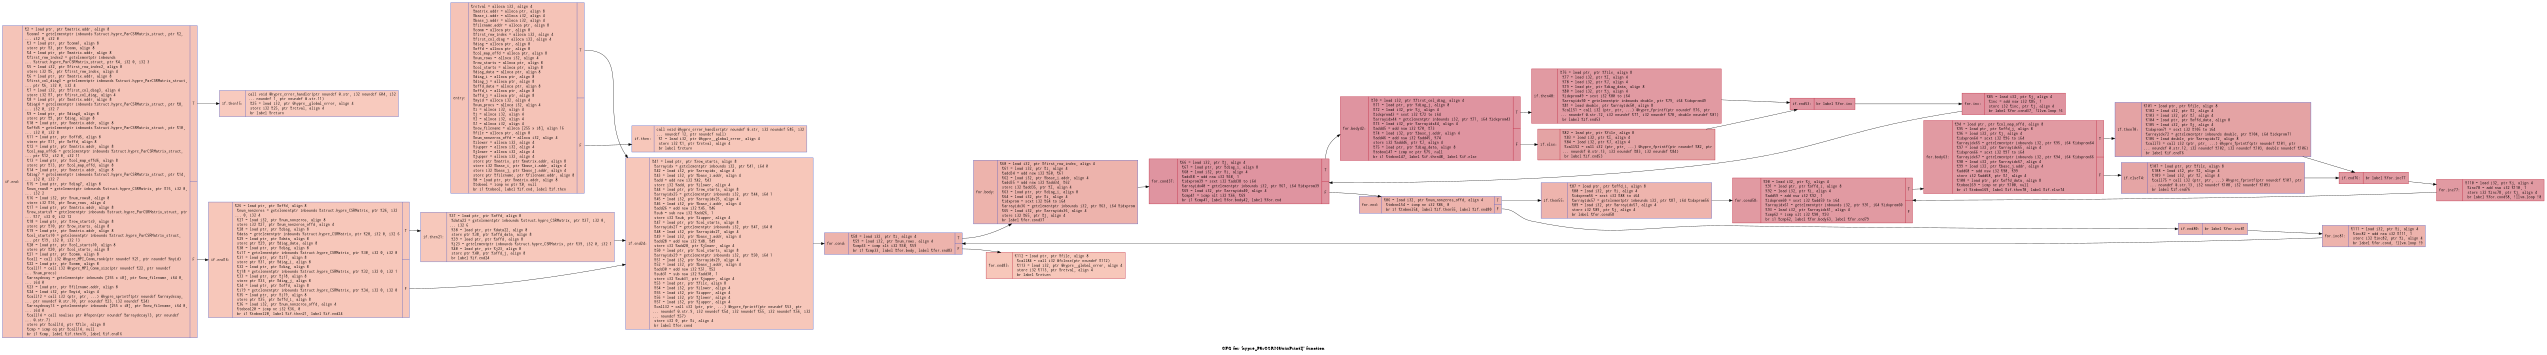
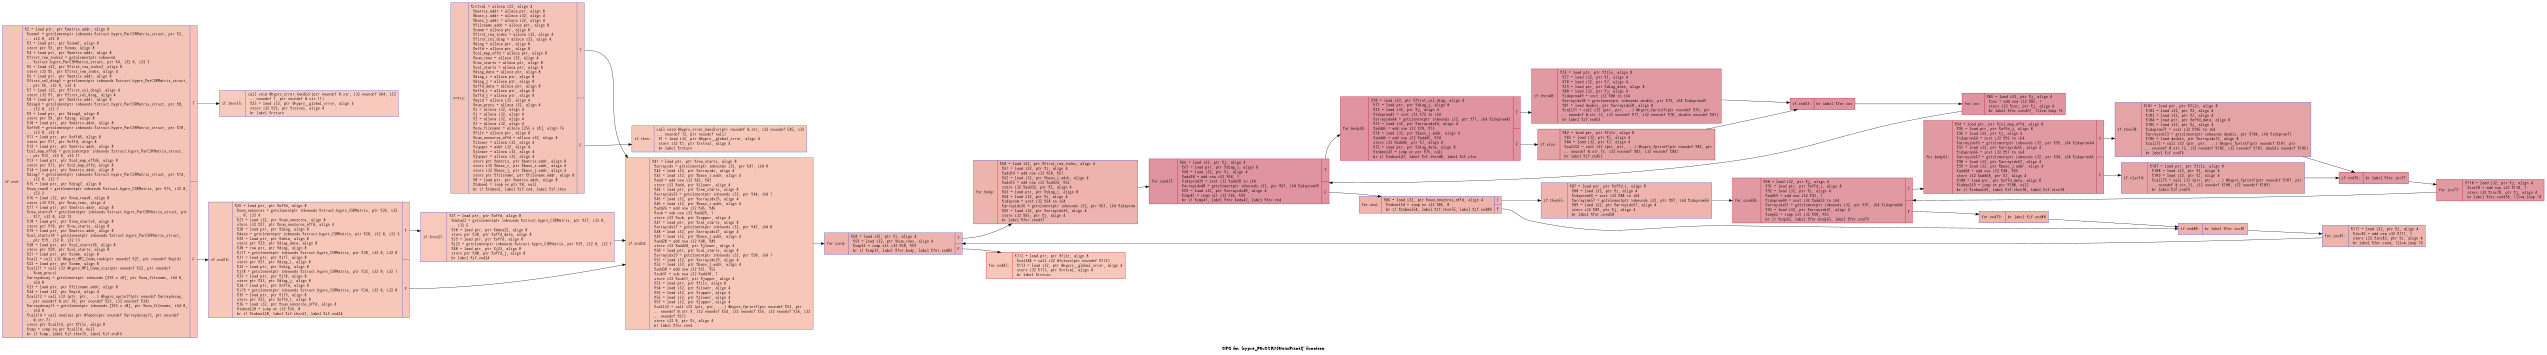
node "entry:": text "%iupper = alloca i32, align 4" -> "%iupper = addr i32, align 4"
node "for.end79:": added
node "if.end16:": text "%30 = load ptr, ptr %diag, align 8" -> "%30 = row ptr, ptr %diag, align 8"
